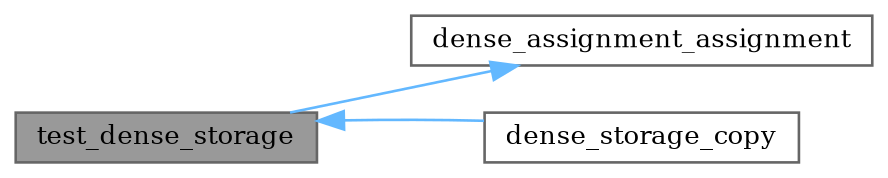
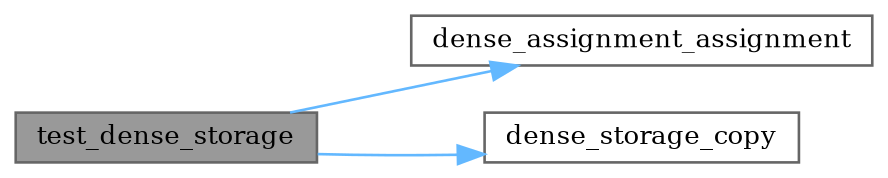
edge "dense_storage_copy" -> "test_dense_storage": reversed
